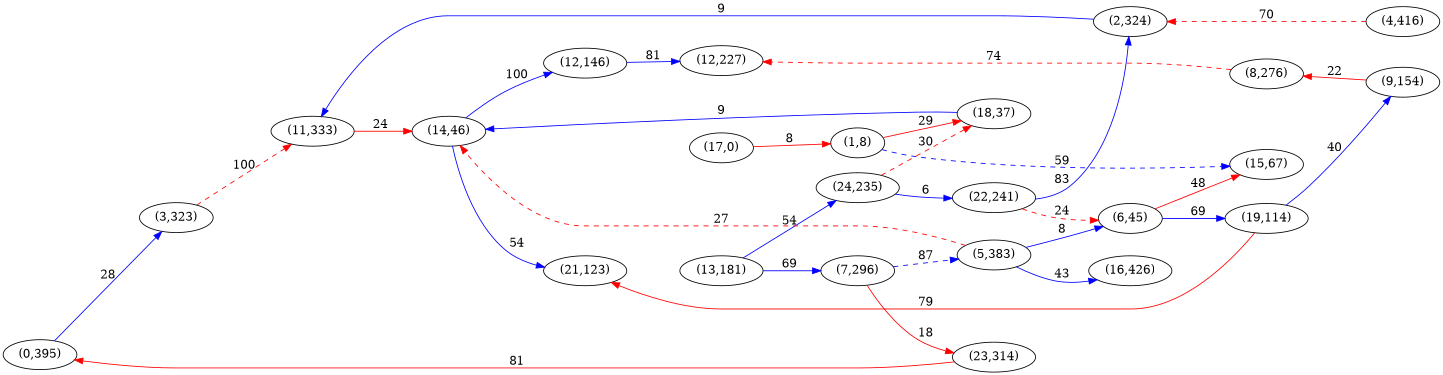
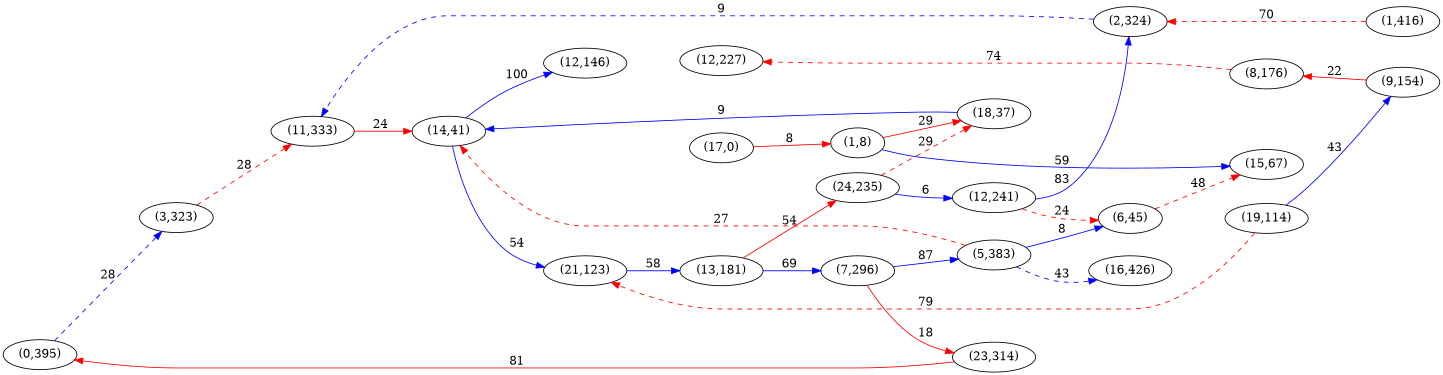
edge "(2,324)" -> "(11,333)": style solid -> dashed
node "(4,416)": label "(4,416)" -> "(1,416)"
edge "(12,146)" -> "(12,227)": removed, label "81"
node "(8,276)": label "(8,276)" -> "(8,176)"
node "(14,46)": label "(14,46)" -> "(14,41)"
edge "(24,235)" -> "(18,37)": label "30" -> "29"
edge "(19,114)" -> "(9,154)": label "40" -> "43"
edge "(3,323)" -> "(11,333)": label "100" -> "28"
edge "(1,8)" -> "(15,67)": style dashed -> solid
edge "(6,45)" -> "(15,67)": style solid -> dashed
node "(22,241)": label "(22,241)" -> "(12,241)"
edge "(6,45)" -> "(19,114)": removed, label "69"
edge "(13,181)" -> "(24,235)": color blue -> red
edge "(7,296)" -> "(5,383)": style dashed -> solid
edge "(21,123)" -> "(13,181)": added, label "58"
edge "(5,383)" -> "(16,426)": style solid -> dashed
edge "(0,395)" -> "(3,323)": style solid -> dashed
edge "(19,114)" -> "(21,123)": style solid -> dashed
